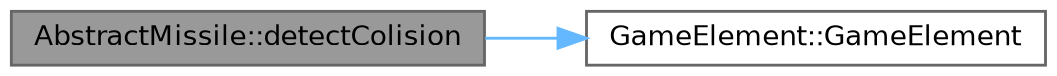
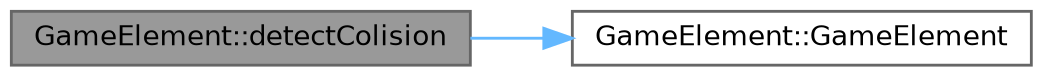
node "AbstractMissile::detectColision": label "AbstractMissile::detectColision" -> "GameElement::detectColision"
